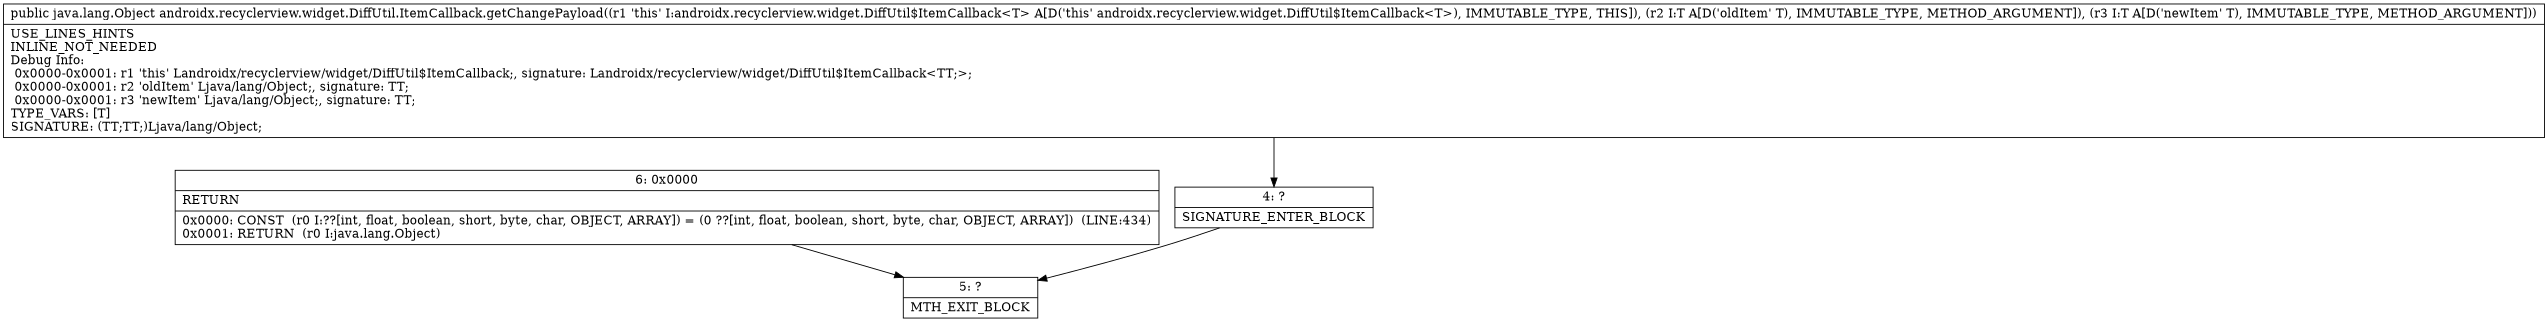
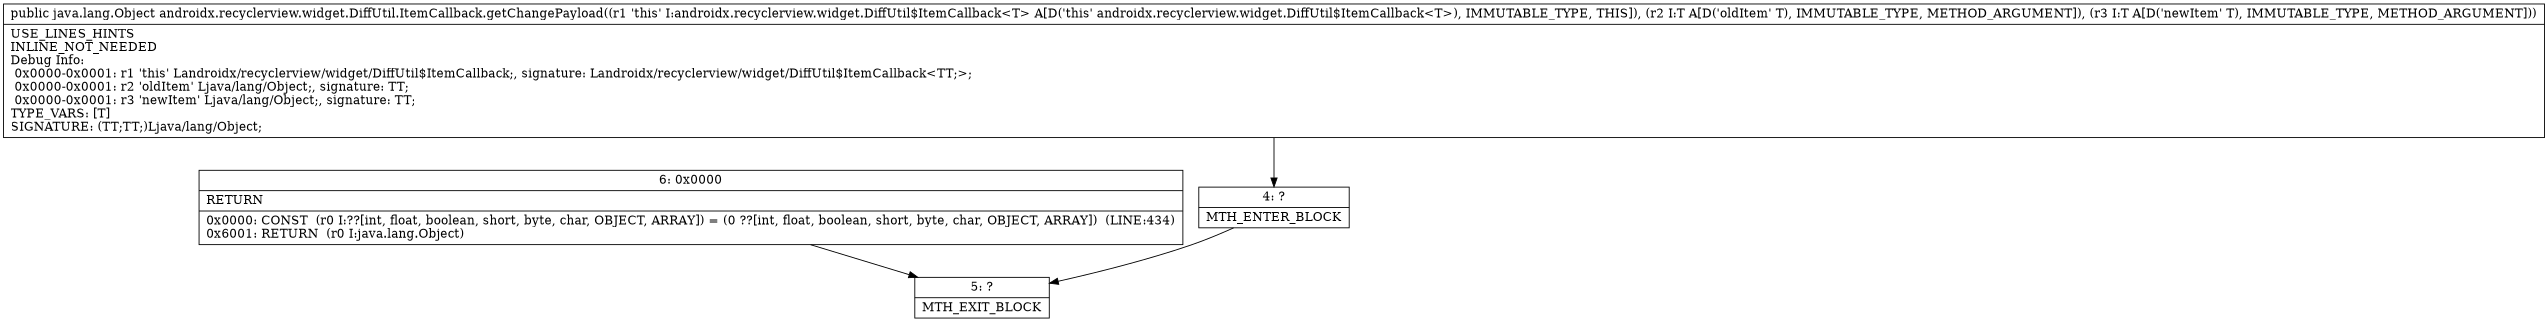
node "4: ?": text "SIGNATURE_ENTER_BLOCK" -> "MTH_ENTER_BLOCK"
node "6: 0x0000": text "0x0001: RETURN  (r0 I:java.lang.Object)" -> "0x6001: RETURN  (r0 I:java.lang.Object)"
